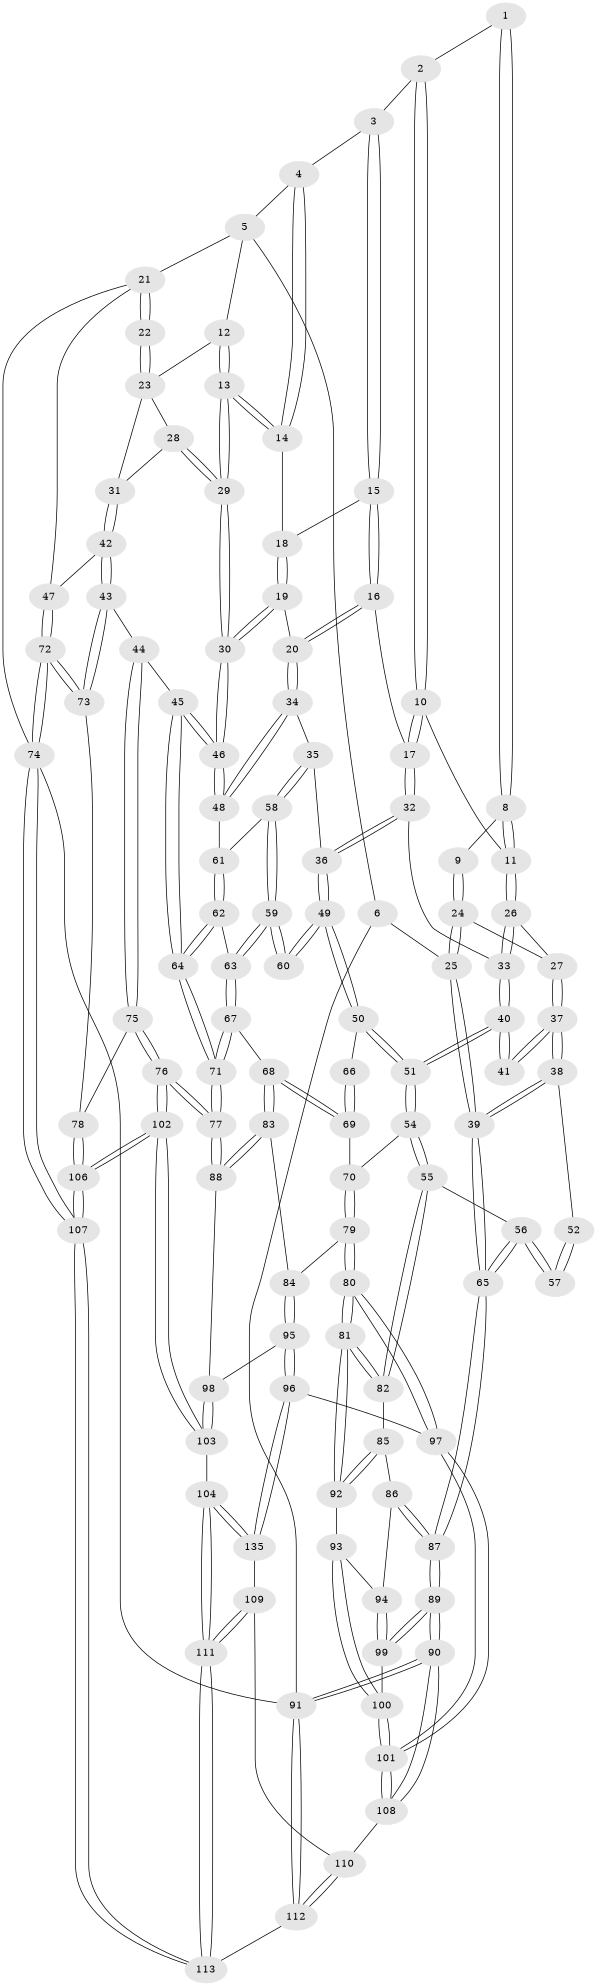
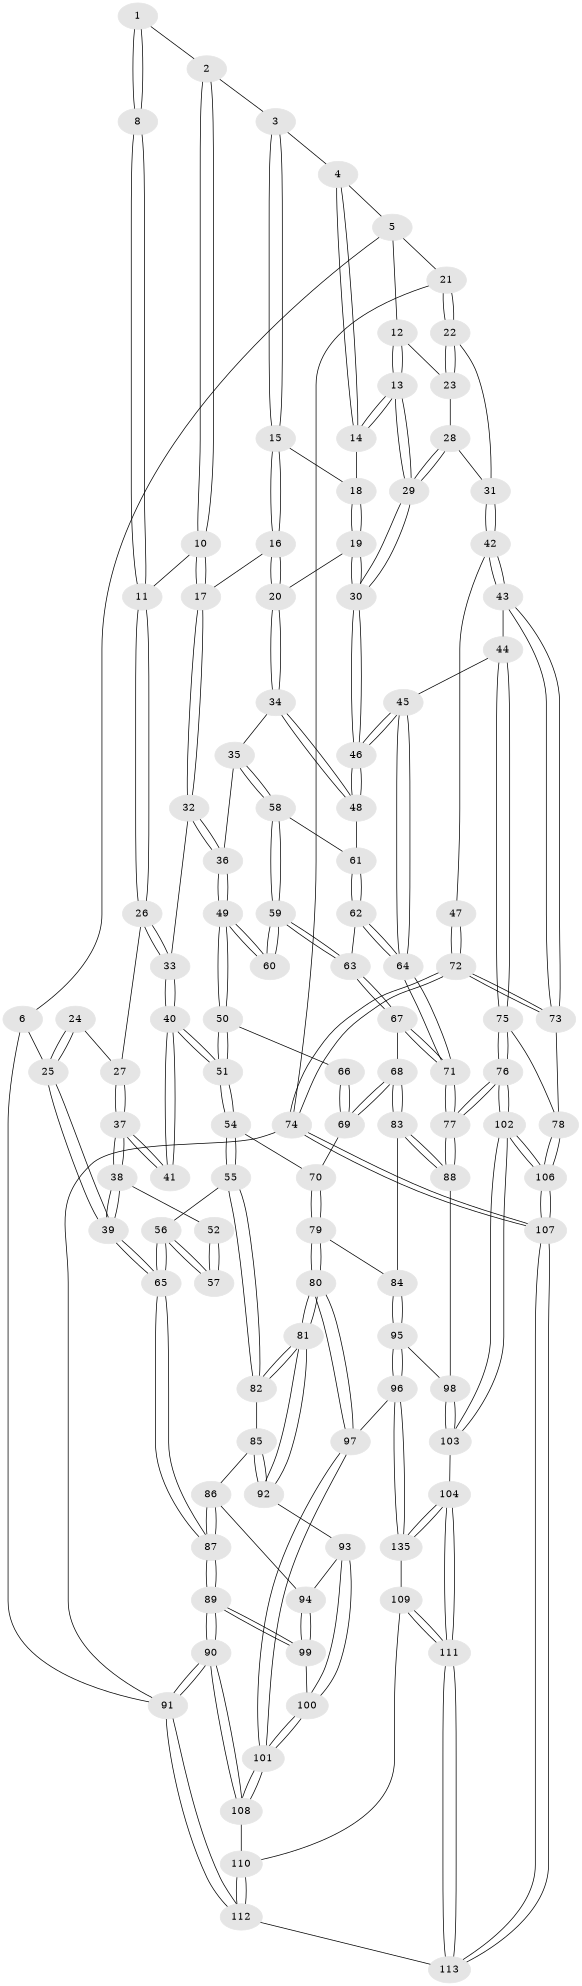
edge "21" -- "47": removed
edge "23" -- "31": now "22" -- "31"
node "9": removed
